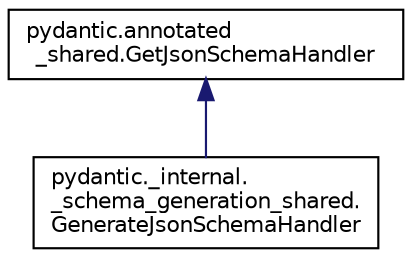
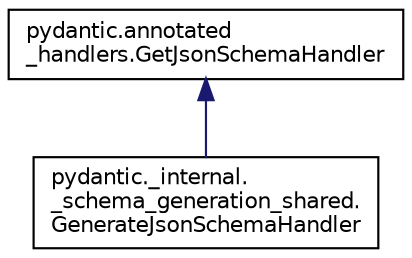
node "pydantic.annotated _shared.GetJsonSchemaHandler": label "pydantic.annotated _shared.GetJsonSchemaHandler" -> "pydantic.annotated _handlers.GetJsonSchemaHandler"
